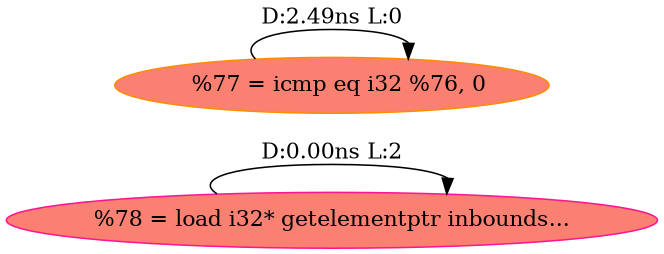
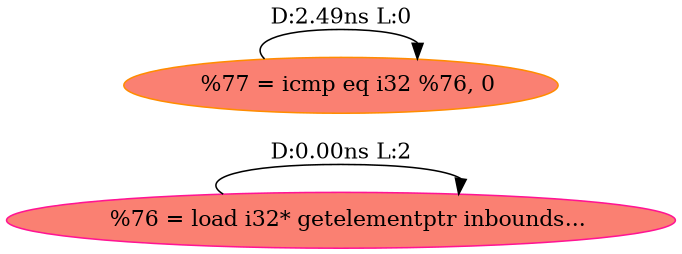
node "%78 = load i32* getelementptr inbounds...": label "%78 = load i32* getelementptr inbounds..." -> "%76 = load i32* getelementptr inbounds..."
